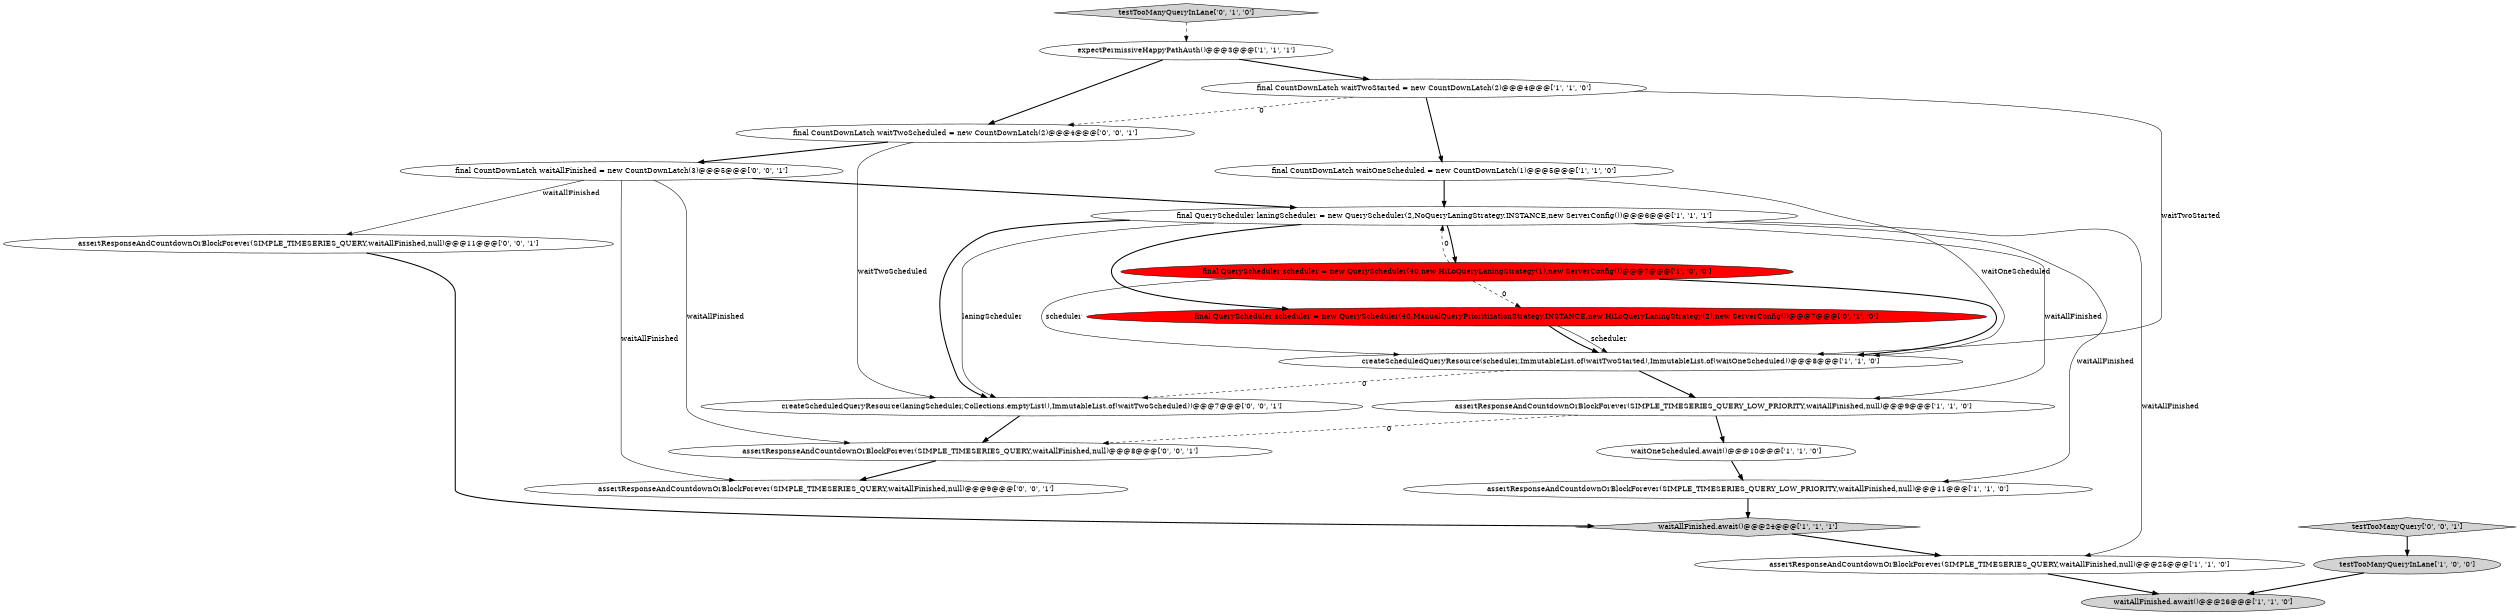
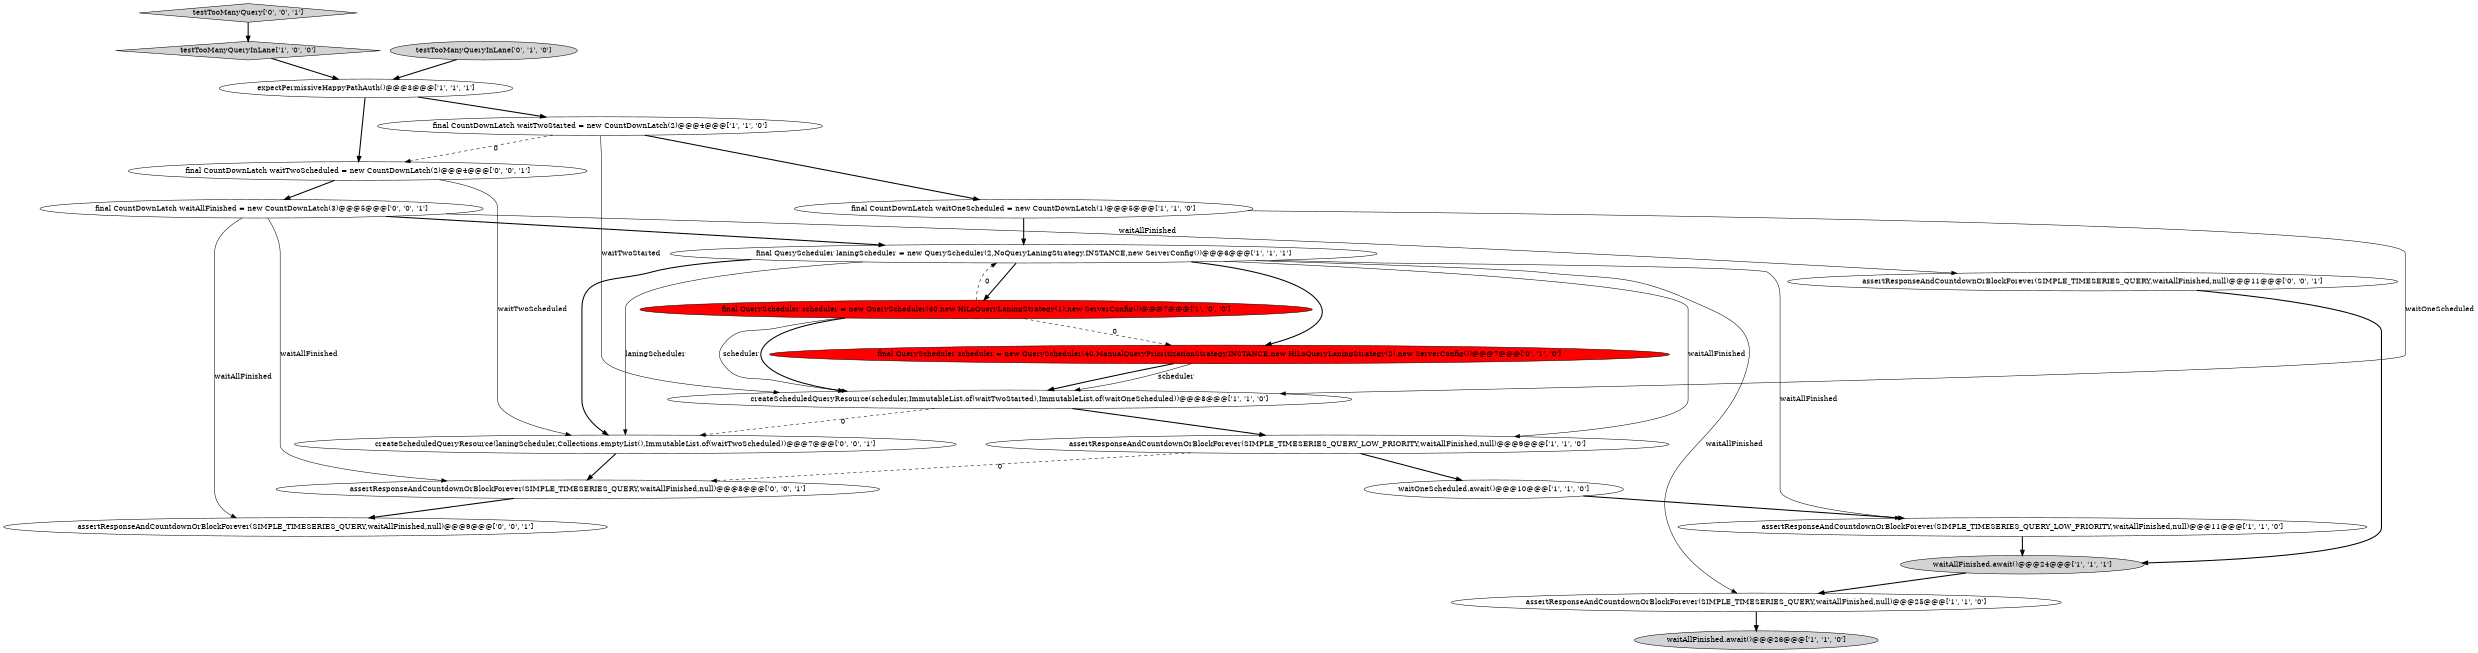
node "testTooManyQueryInLane['0', '1', '0']": shape diamond -> ellipse
edge "testTooManyQueryInLane['0', '1', '0']" -> "expectPermissiveHappyPathAuth()@@@3@@@['1', '1', '1']": style dashed -> bold
node "waitAllFinished.await()@@@24@@@['1', '1', '1']": shape diamond -> ellipse
node "testTooManyQueryInLane['1', '0', '0']": shape ellipse -> diamond
edge "testTooManyQueryInLane['1', '0', '0']" -> "waitAllFinished.await()@@@26@@@['1', '1', '0']": now "testTooManyQueryInLane['1', '0', '0']" -> "expectPermissiveHappyPathAuth()@@@3@@@['1', '1', '1']"
